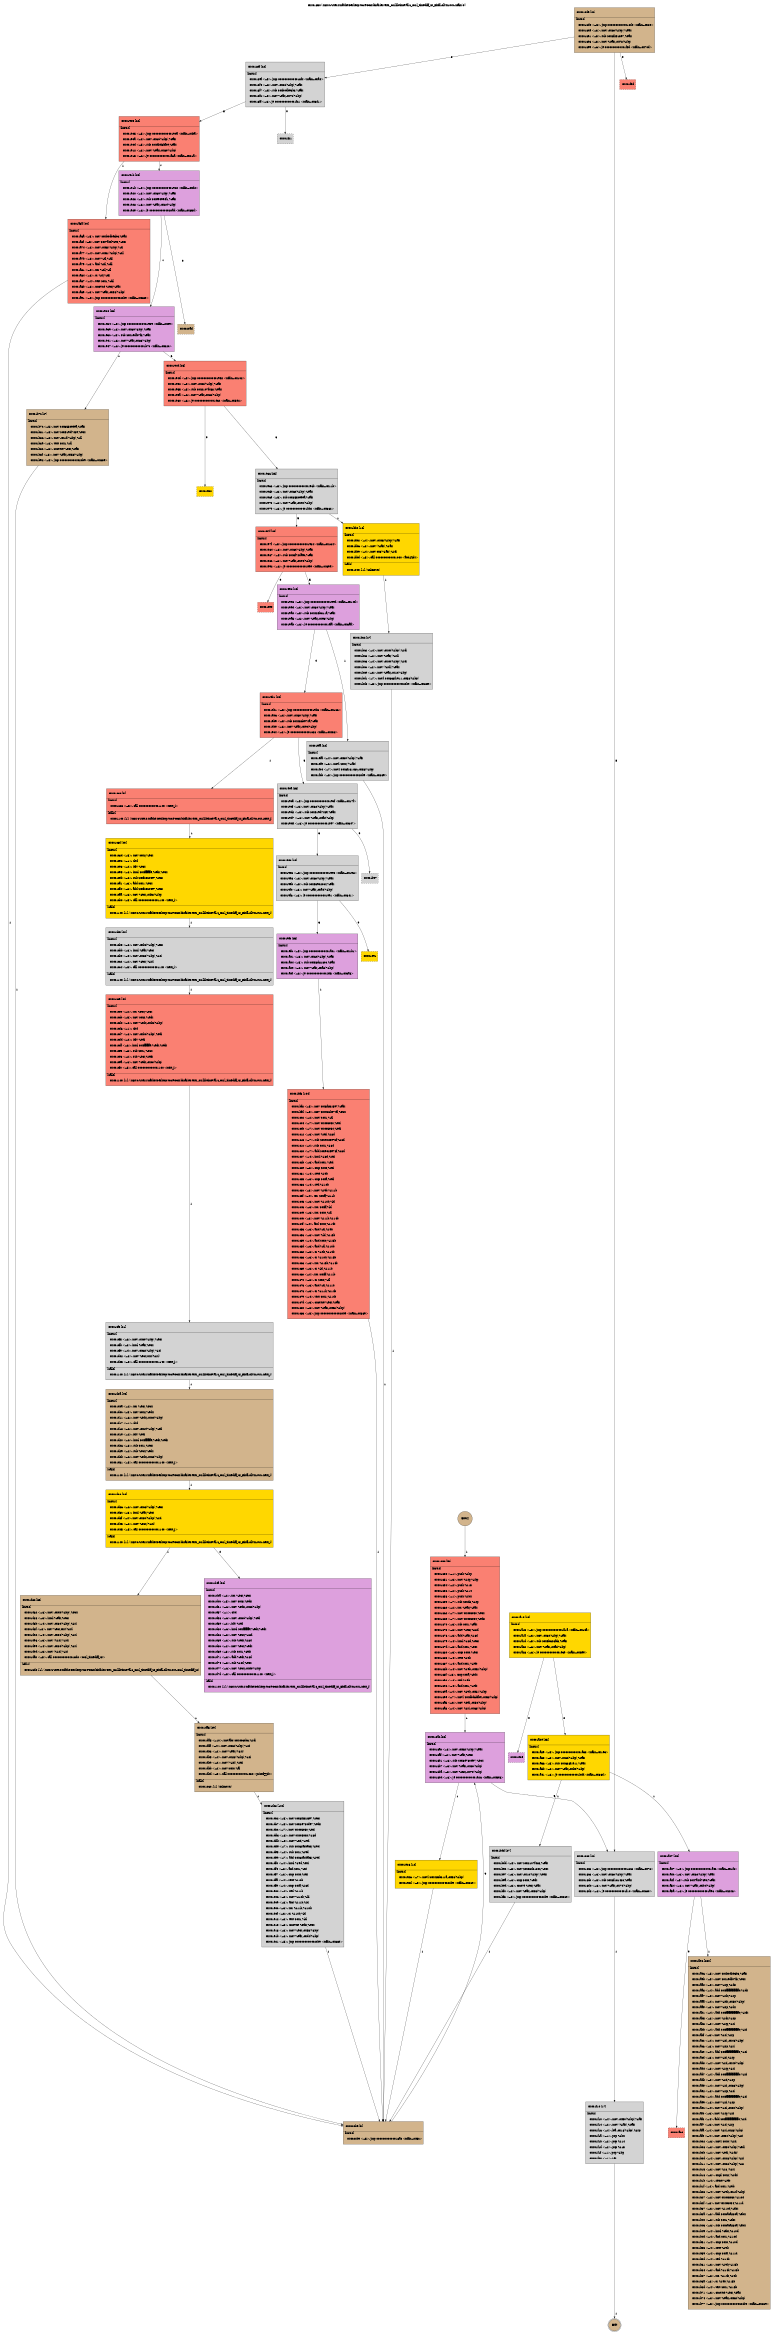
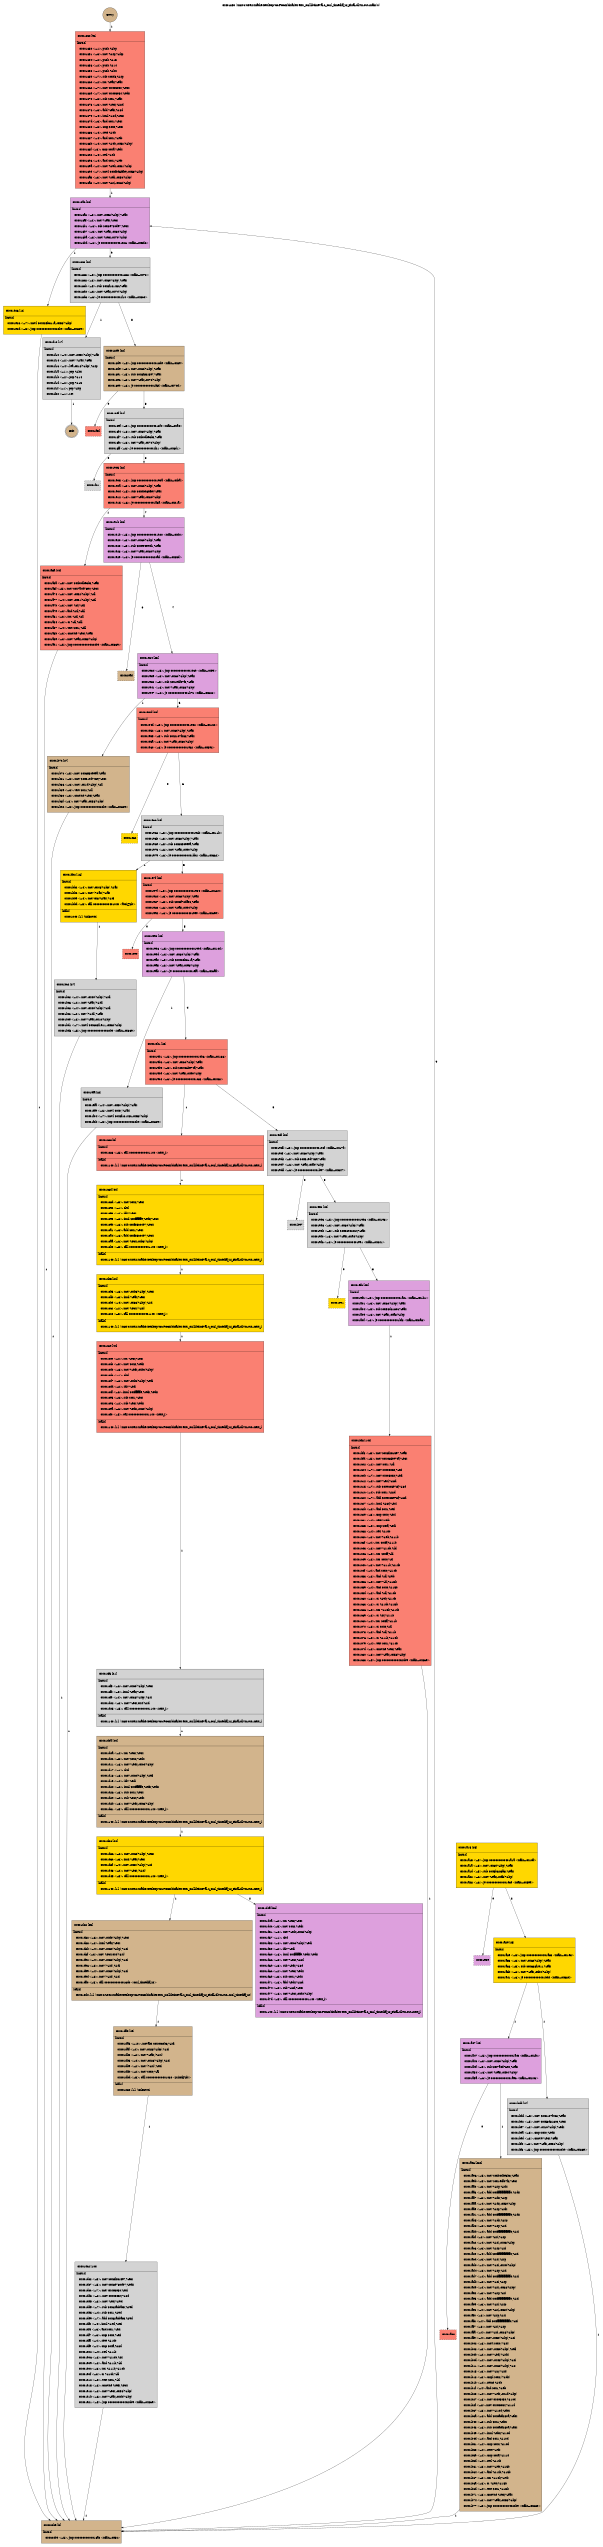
edge "0x4018d9 [22]" -> "0x4018c3 [22]": reversed
node "0x401cb5 [20]": fillcolor lightgrey -> gold
edge "0x401a96 [230]" -> "0x4020b9 [5]": added, label "1"
